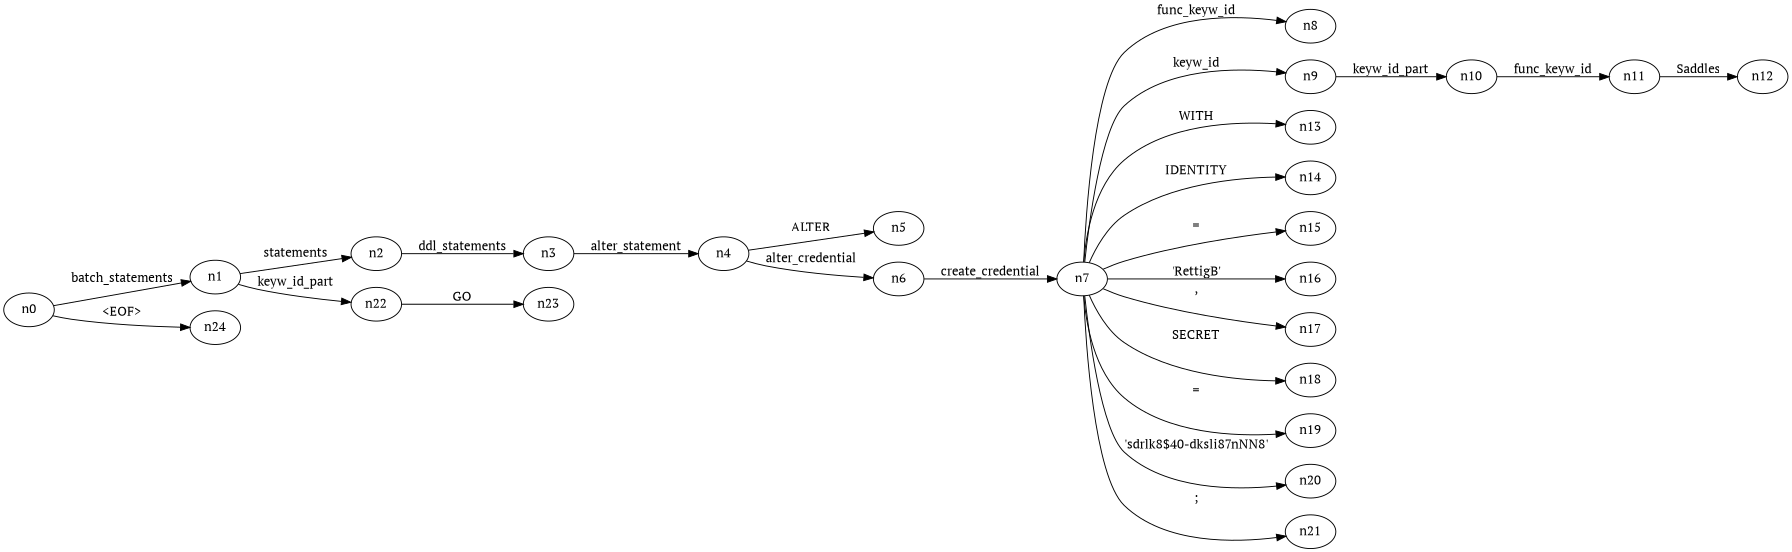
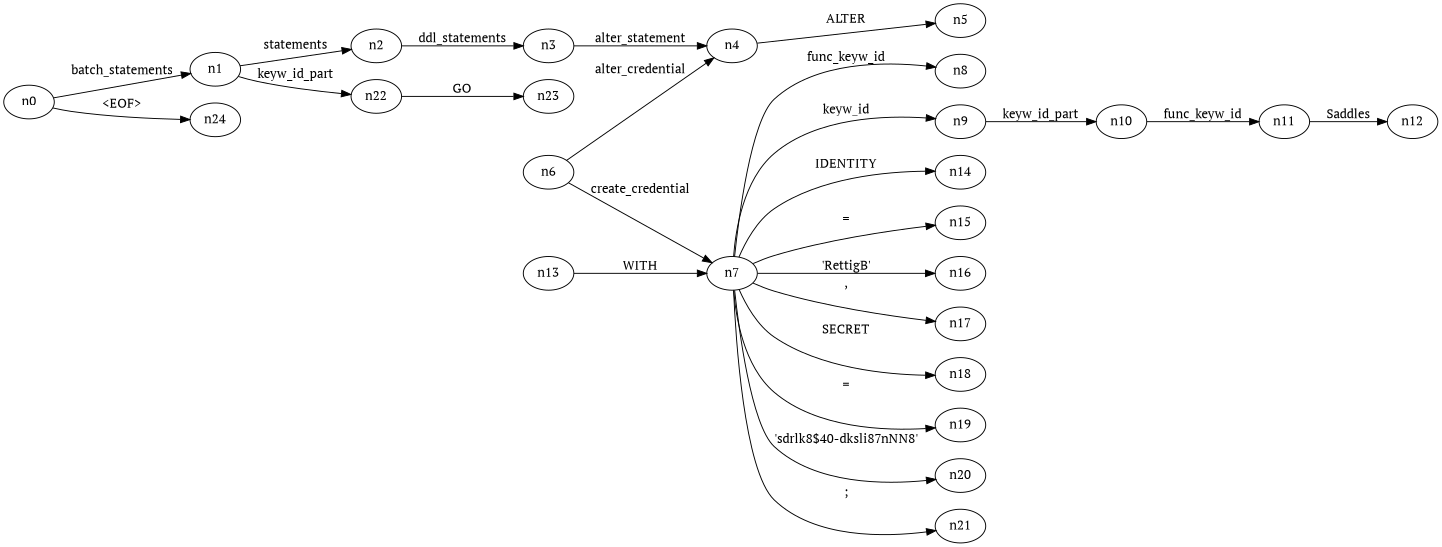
edge "n7" -> "n13": reversed
edge "n4" -> "n6": reversed
